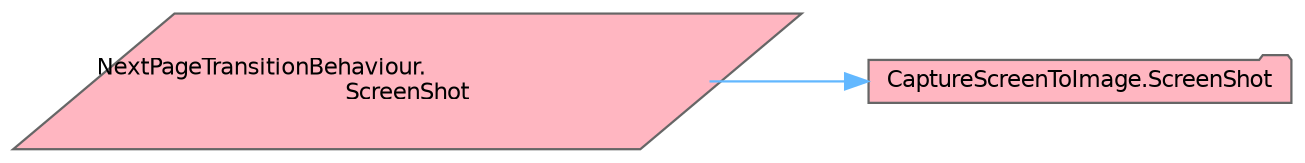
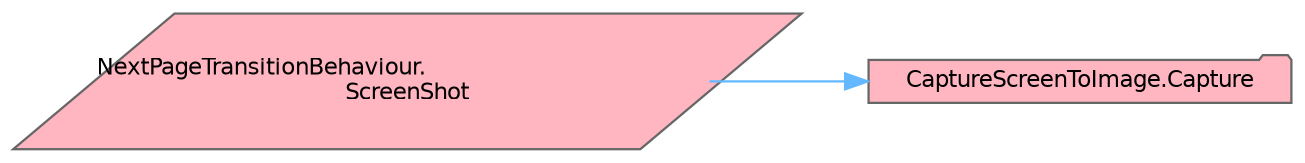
node "CaptureScreenToImage.ScreenShot": label "CaptureScreenToImage.ScreenShot" -> "CaptureScreenToImage.Capture"
